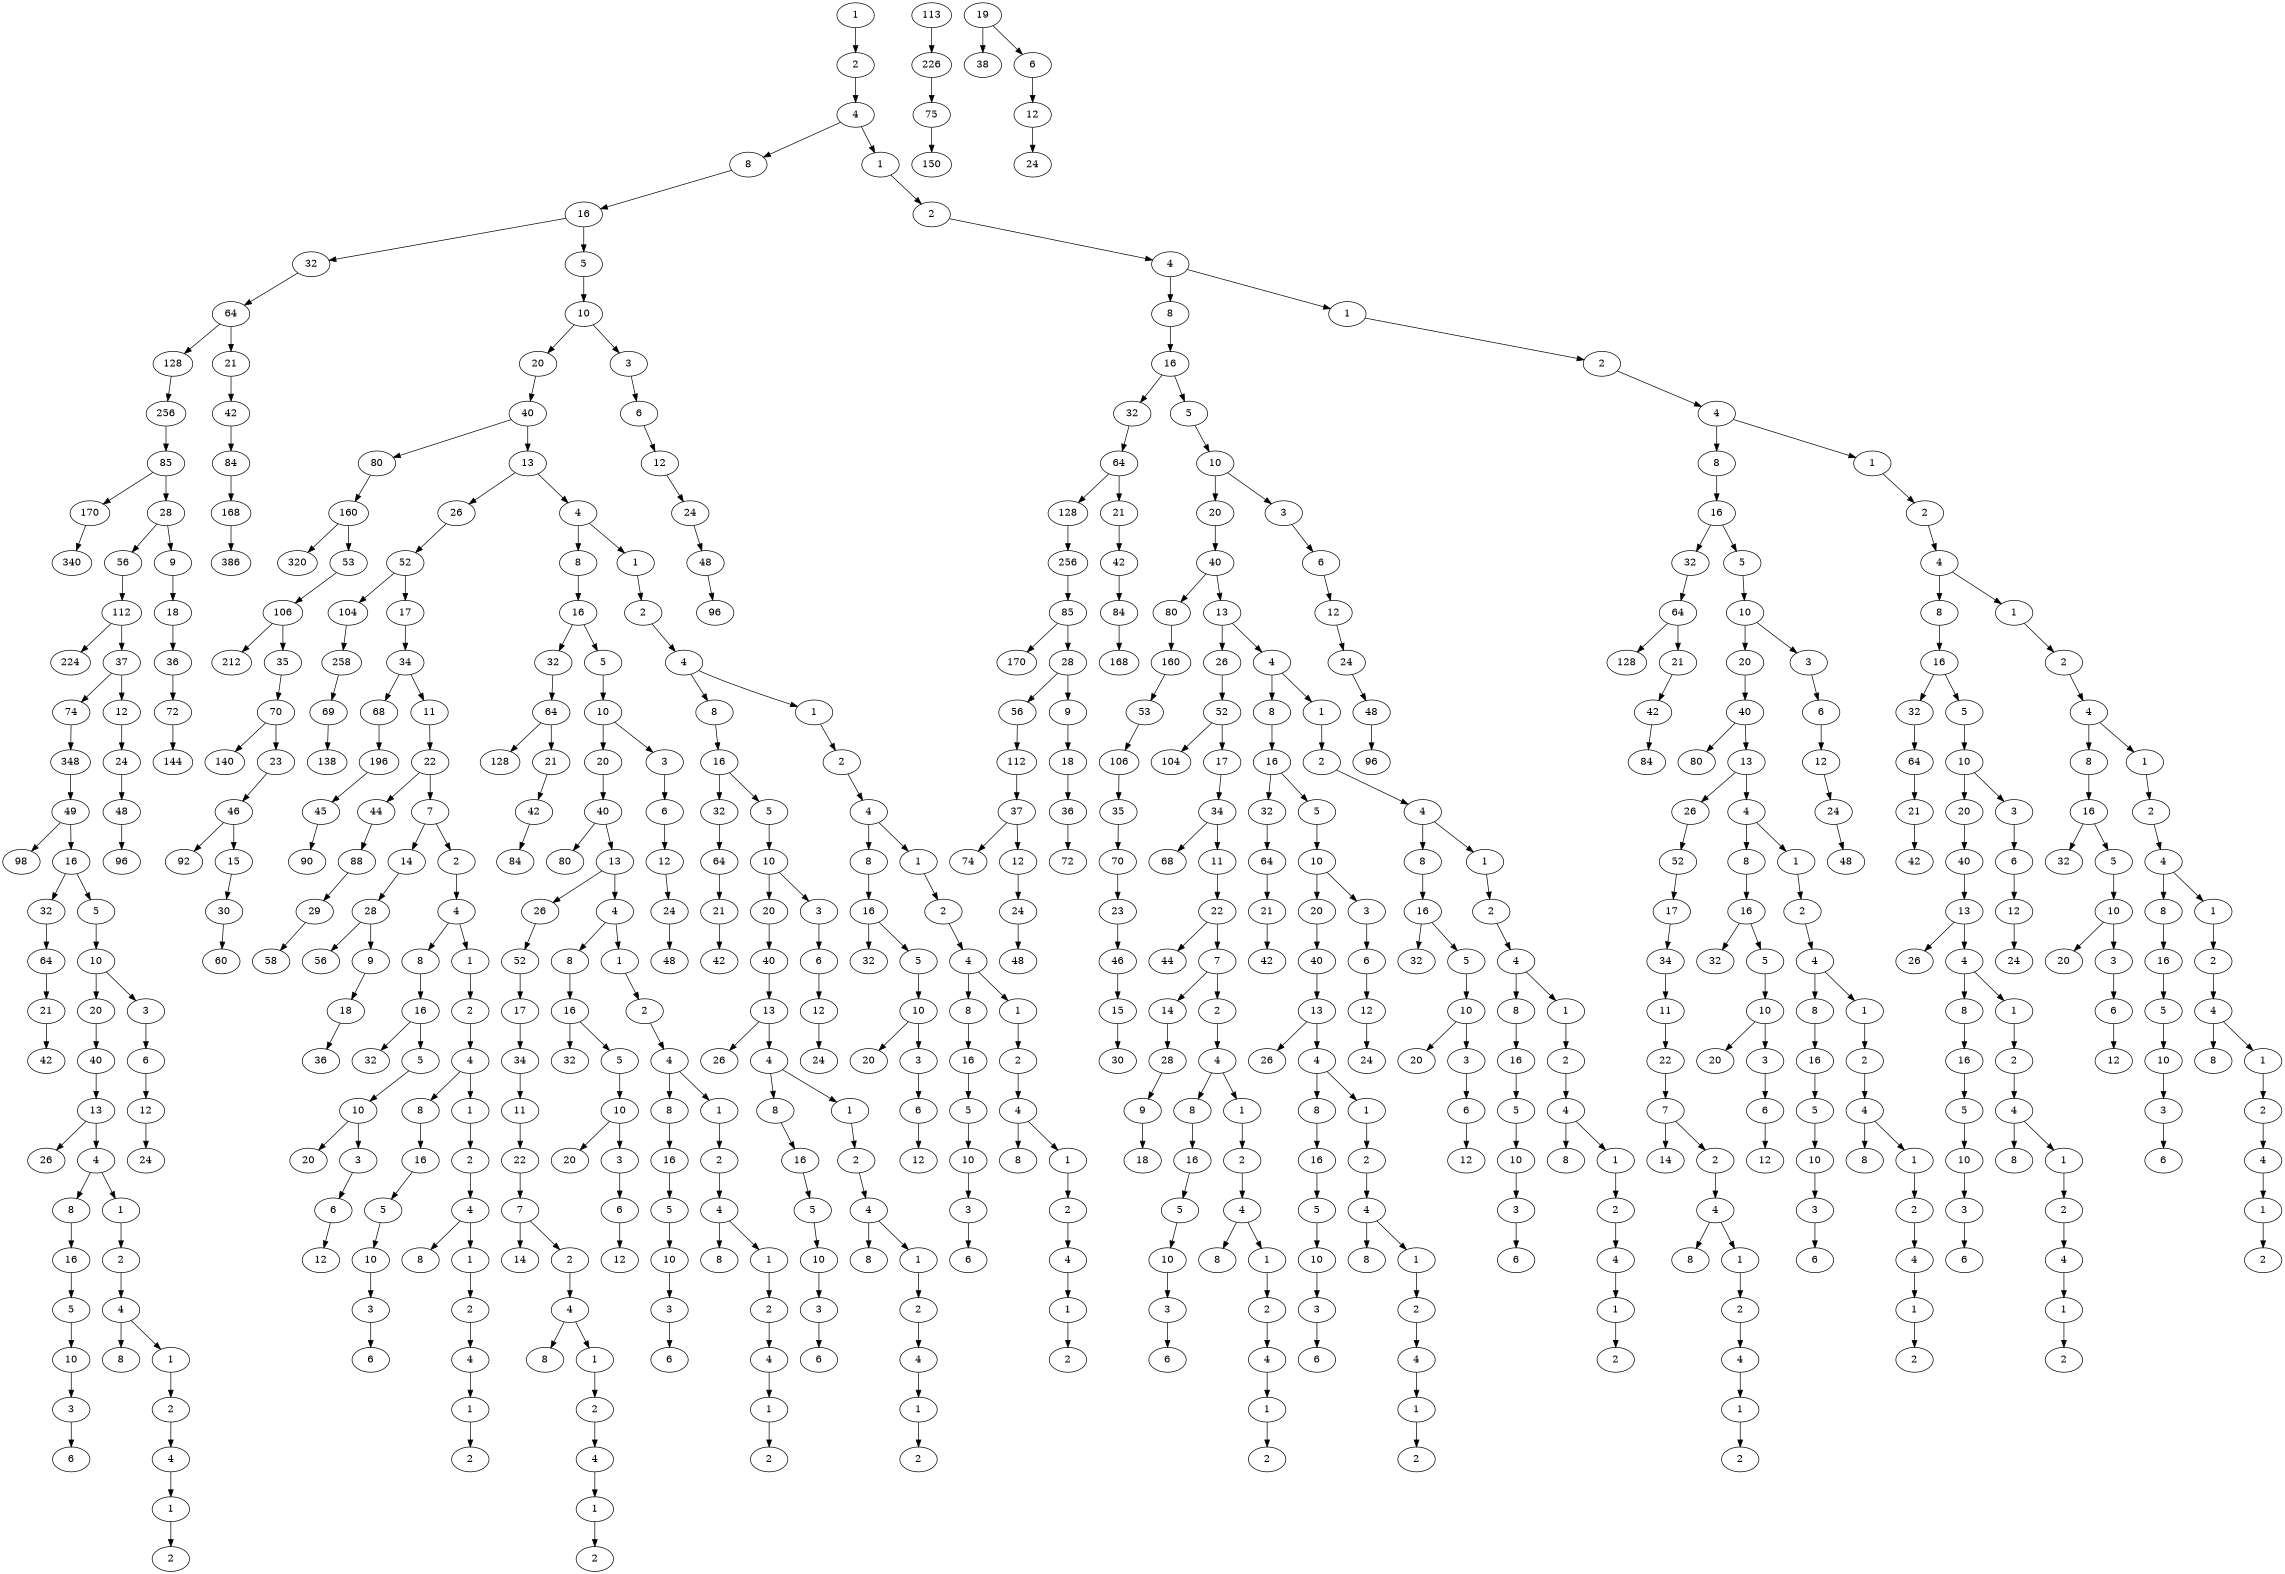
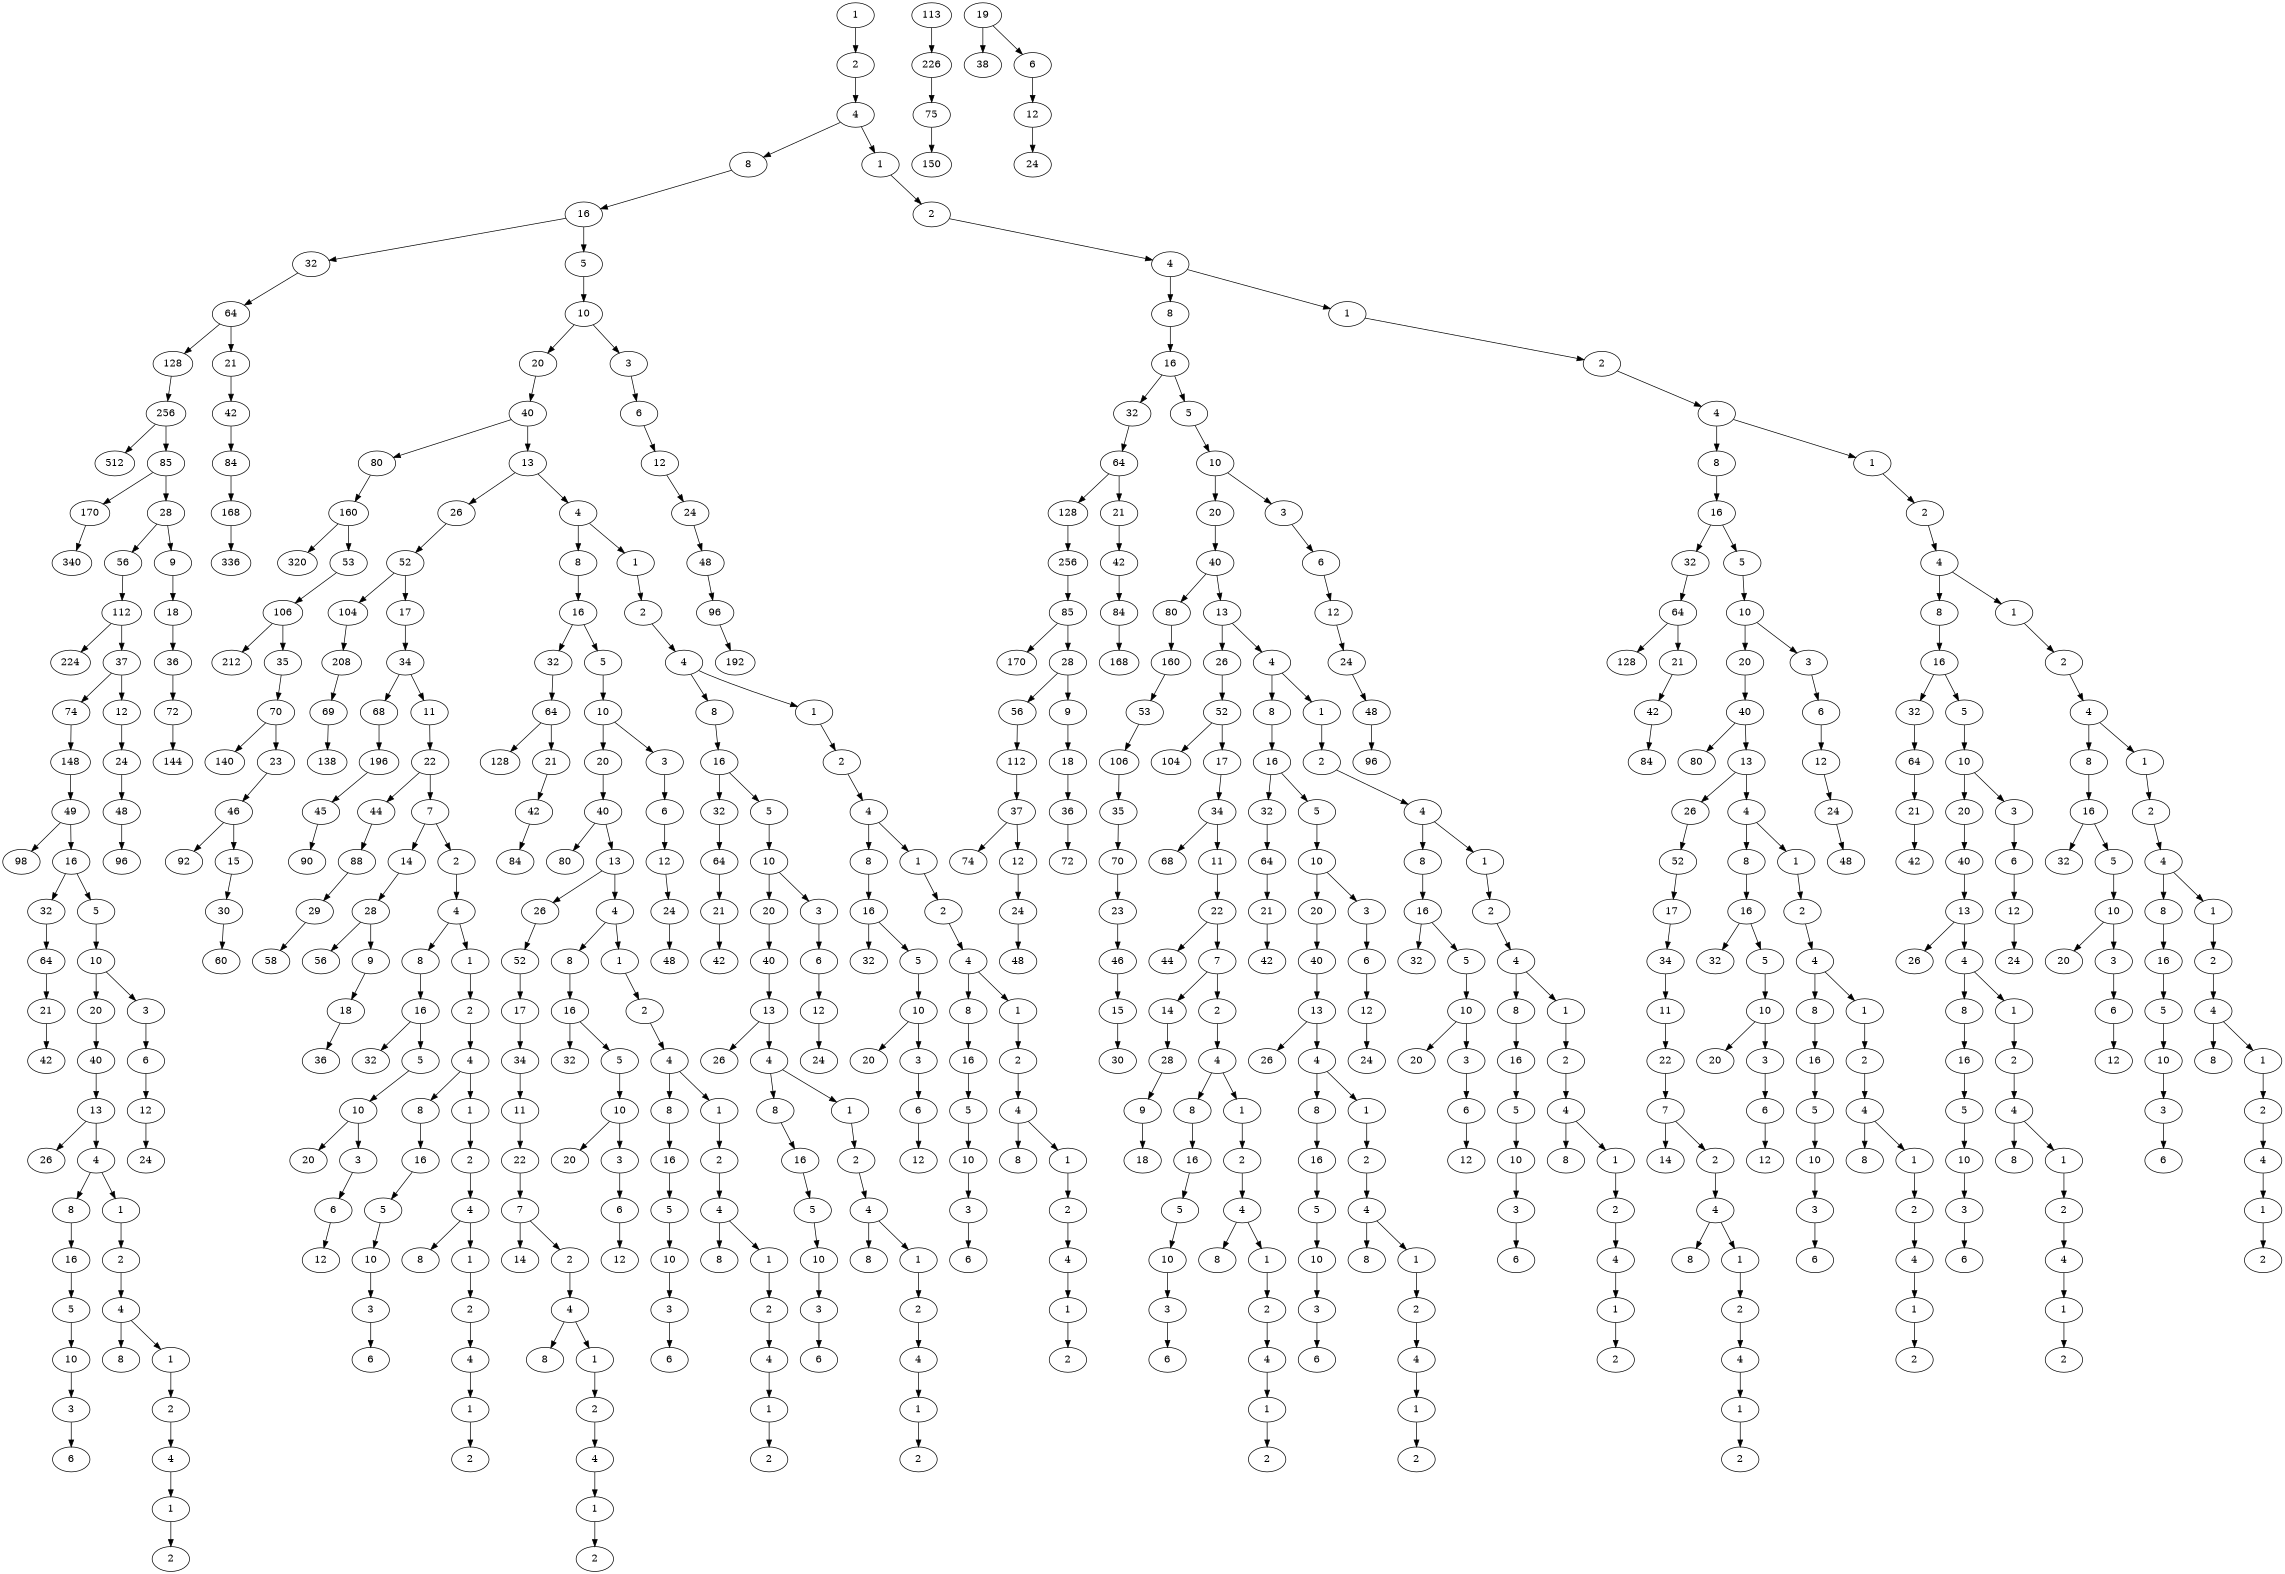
node "512": added
node "386": label "386" -> "336"
node "258": label "258" -> "208"
node "192": added
node "348": label "348" -> "148"
